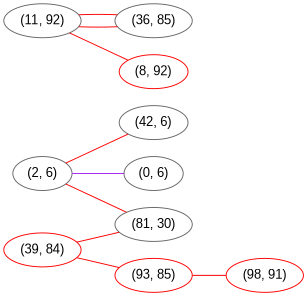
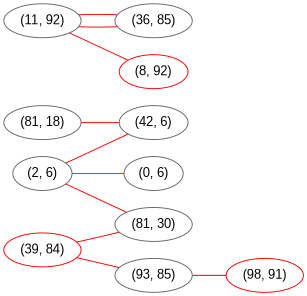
node "(81, 18)": added
node "(93, 85)": color red -> gray40
